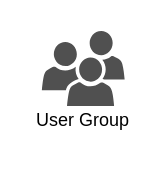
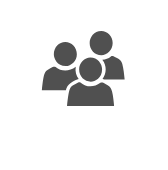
node "User Group": removed
